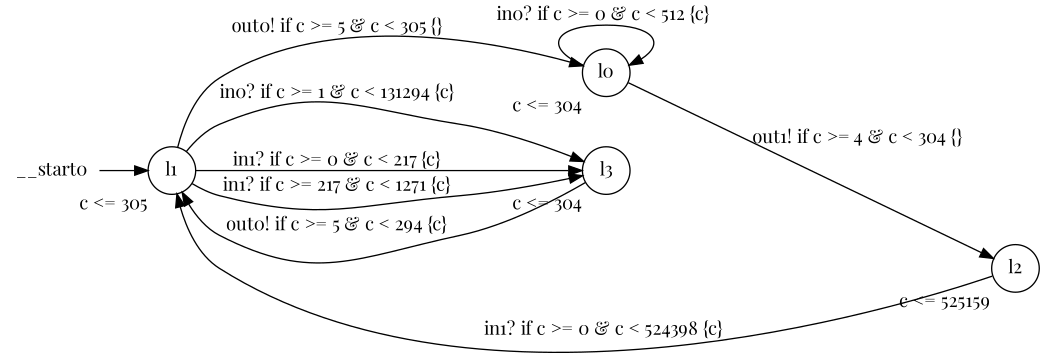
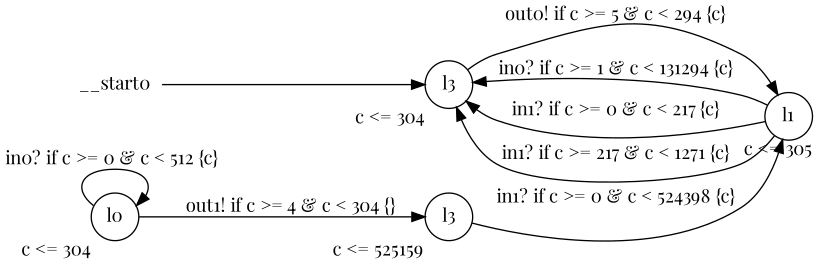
edge "l1 c <= 305" -> "l0 c <= 304": removed, label "out0! if c >= 5 & c < 305 {}"
edge "__start0" -> "l1 c <= 305": now "__start0" -> "l3 c <= 304"
node "l2 c <= 525159": label "l2 c <= 525159" -> "l3 c <= 525159"
